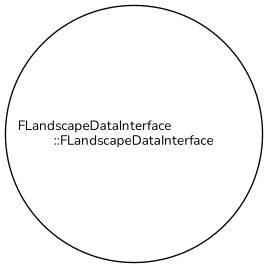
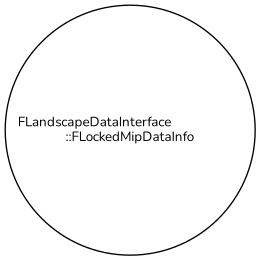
node "FLandscapeDataInterface ::FLandscapeDataInterface": label "FLandscapeDataInterface ::FLandscapeDataInterface" -> "FLandscapeDataInterface ::FLockedMipDataInfo"
